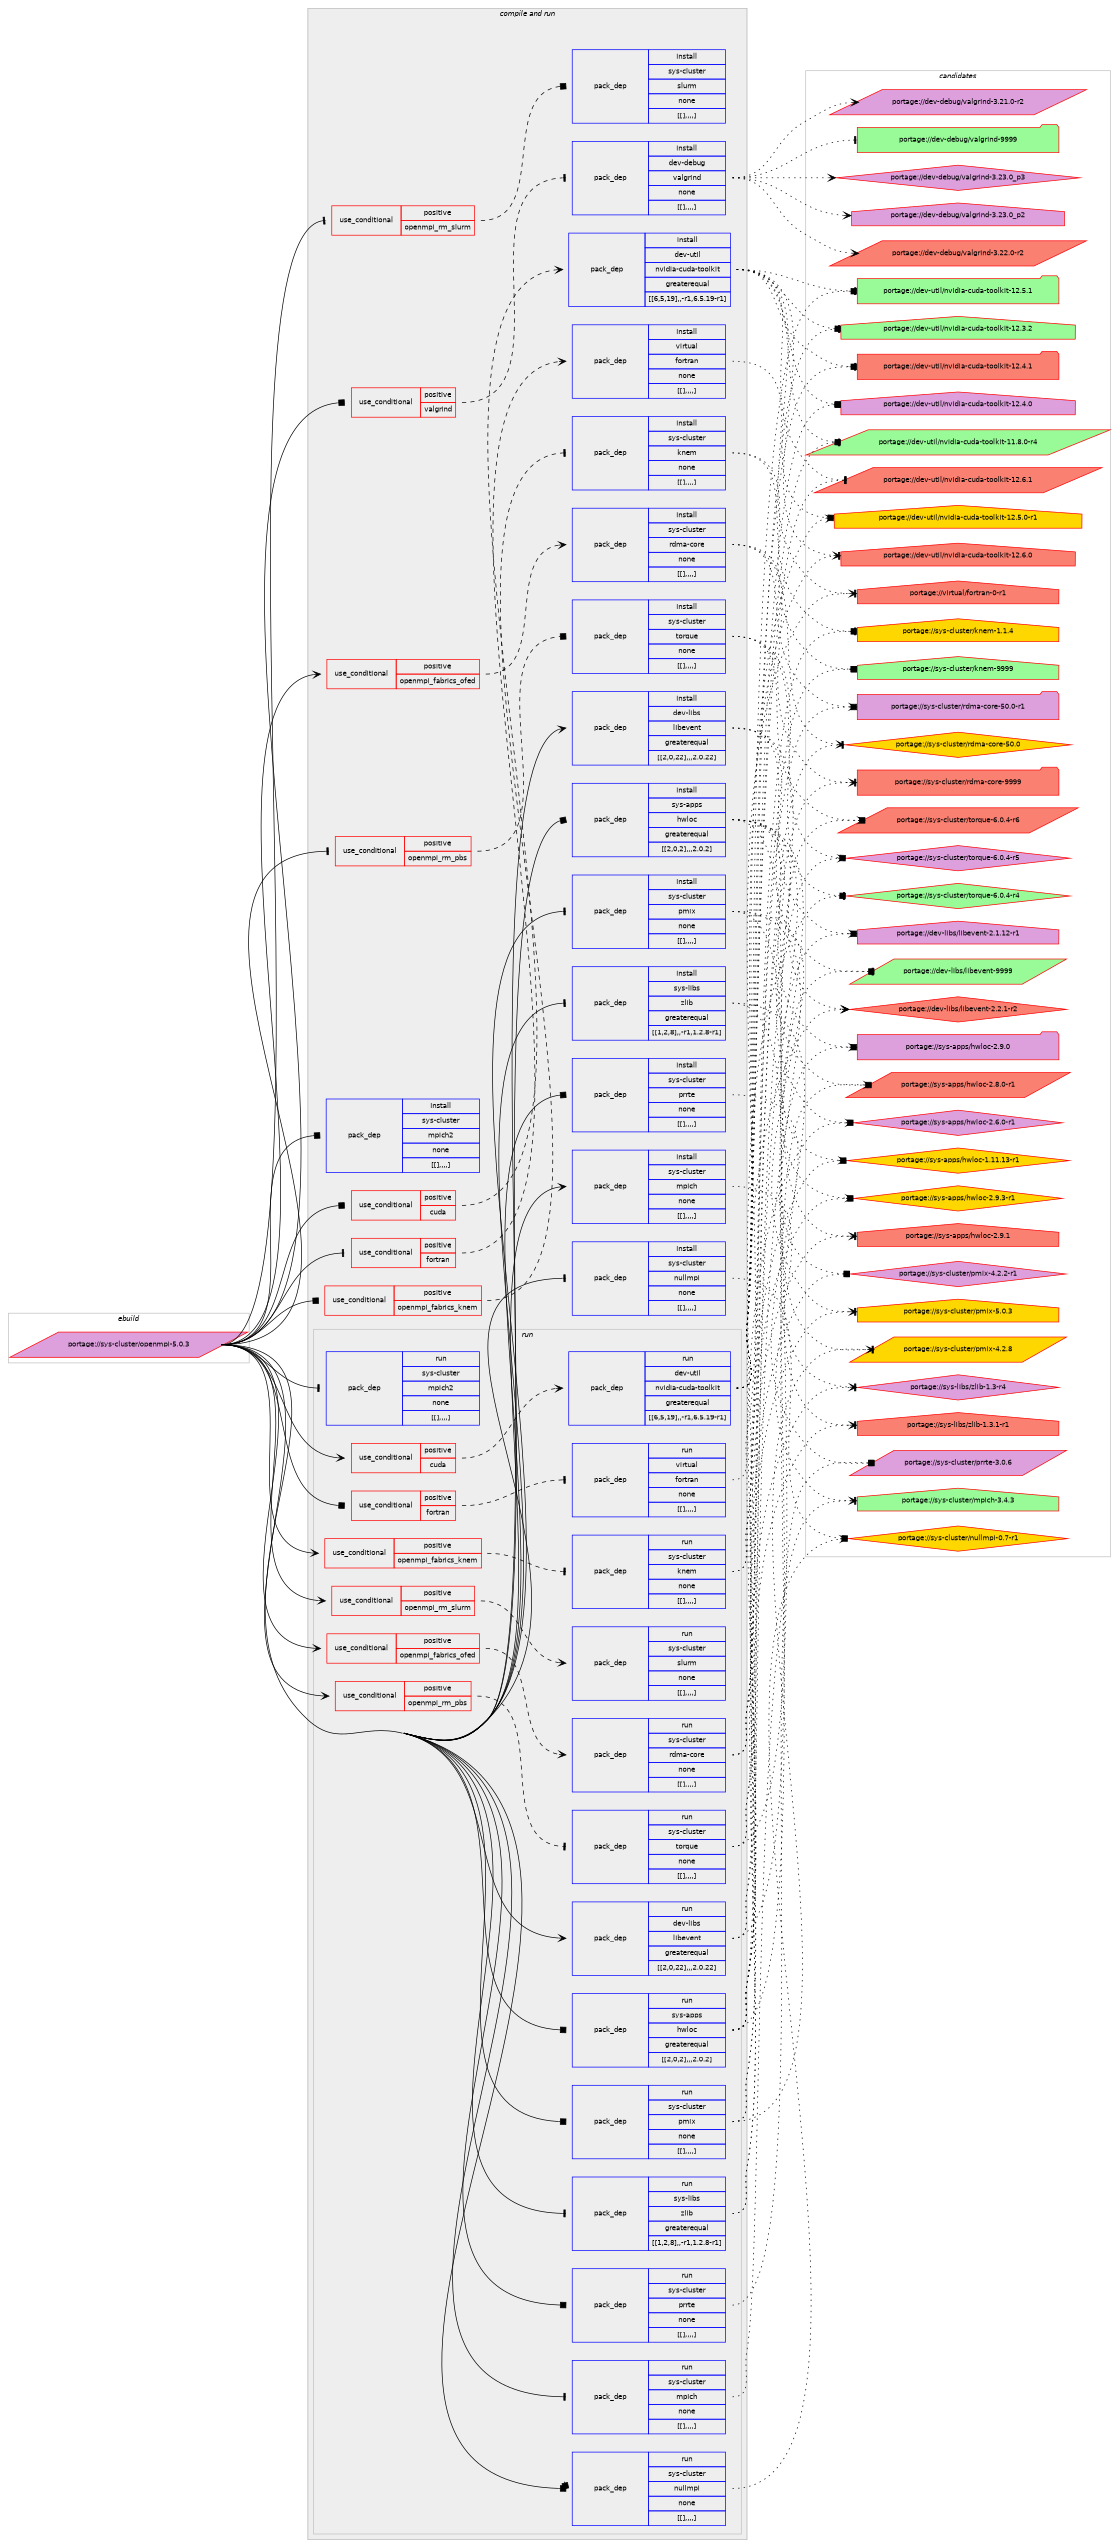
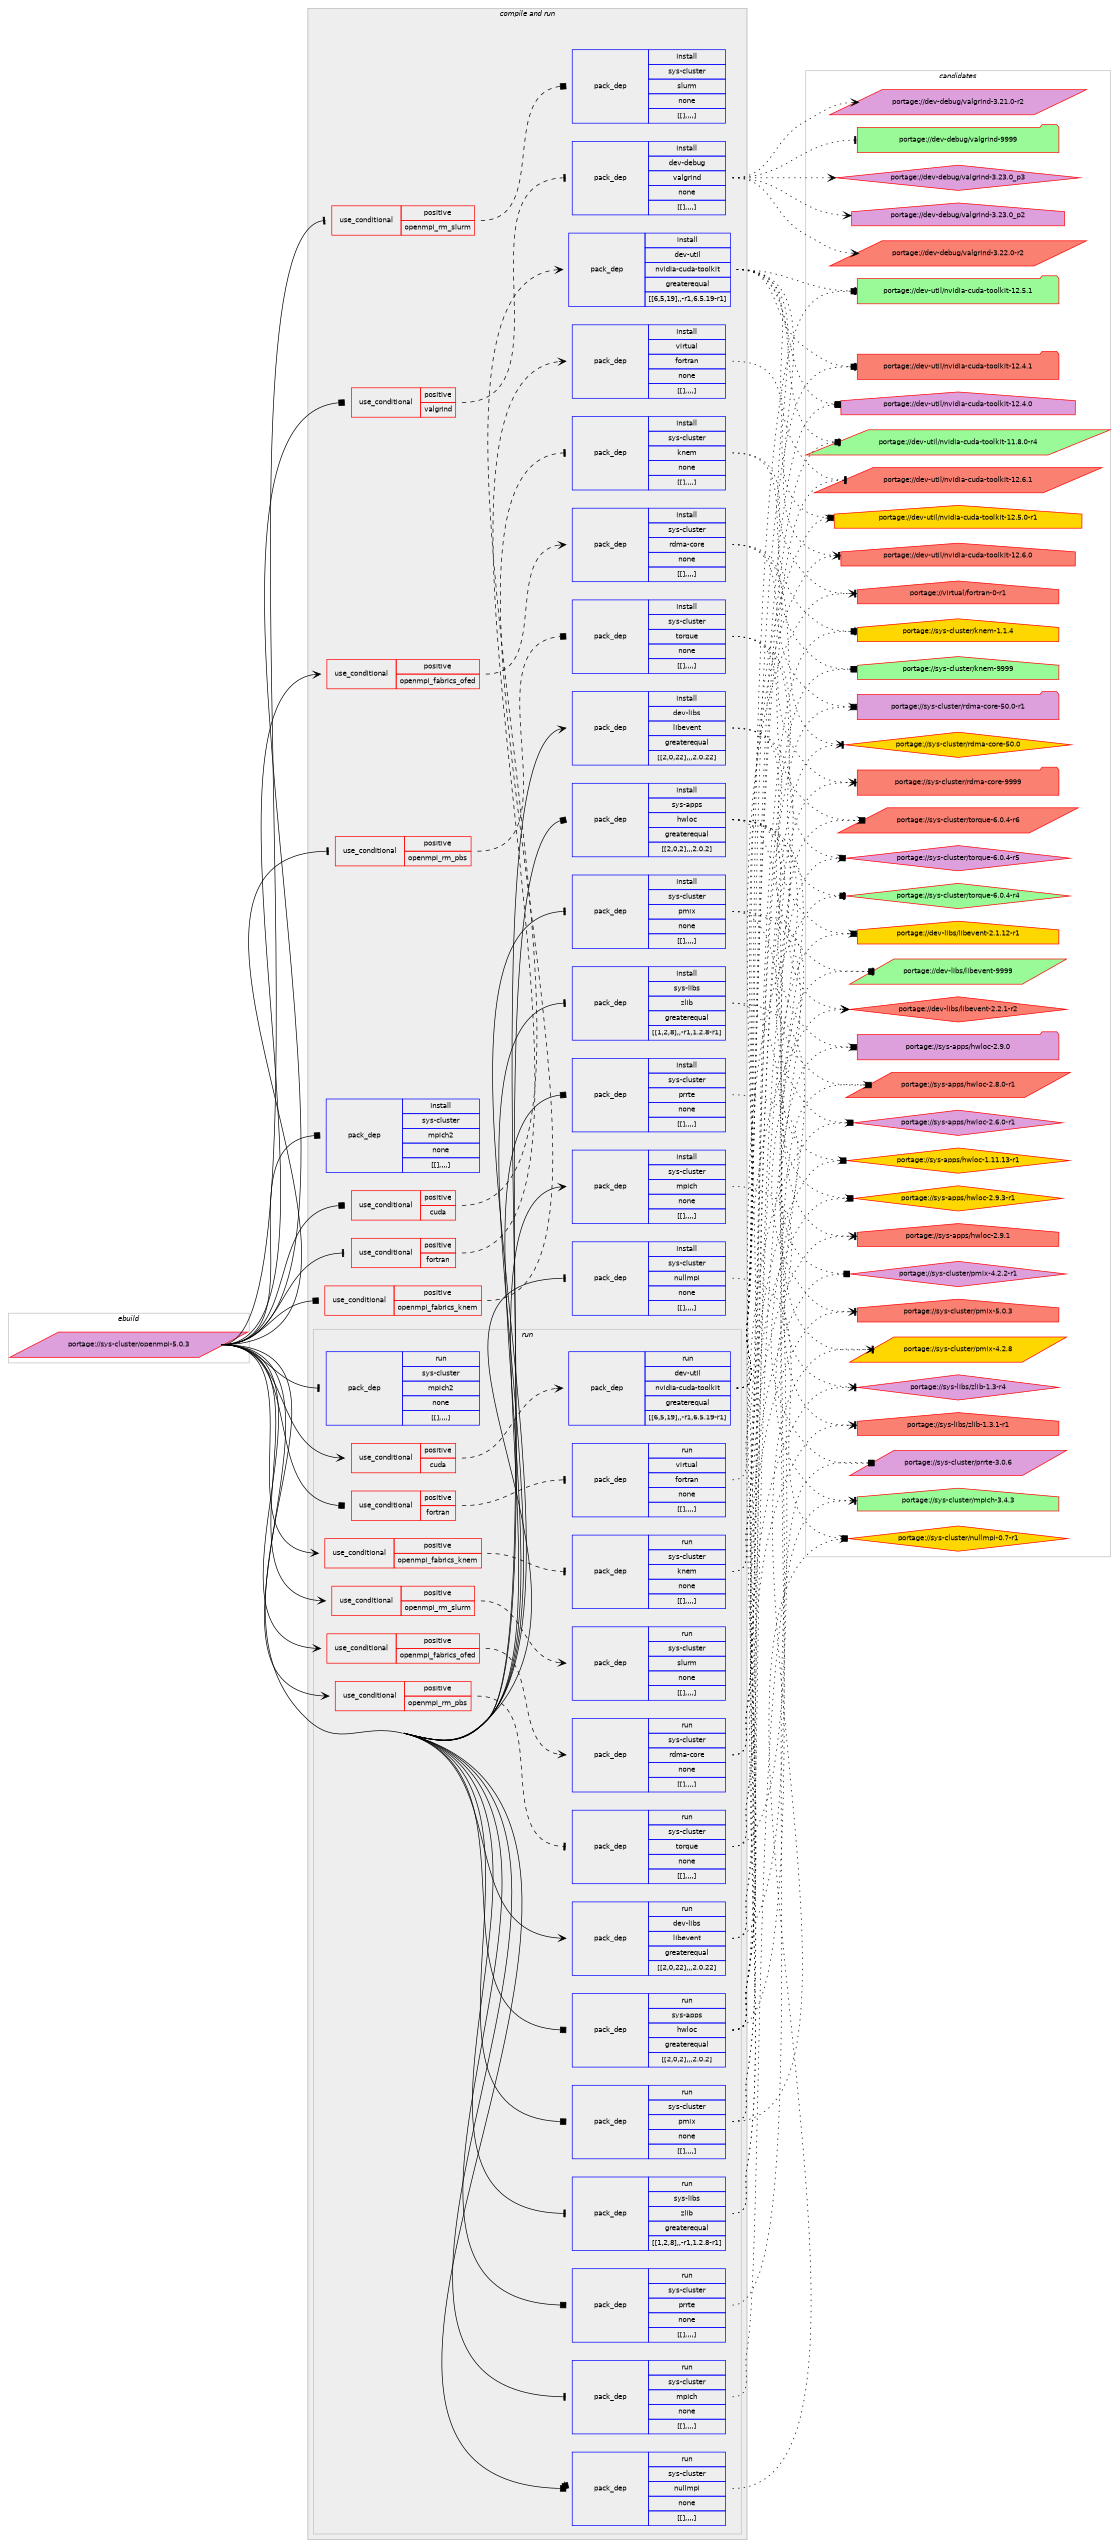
node "portage://dev-util/nvidia-cuda-toolkit-12.3.2": removed
node "portage://dev-libs/libevent-2.1.12-r1": fillcolor plum -> gold
node "portage://sys-cluster/pmix-5.0.3": fillcolor gold -> salmon
